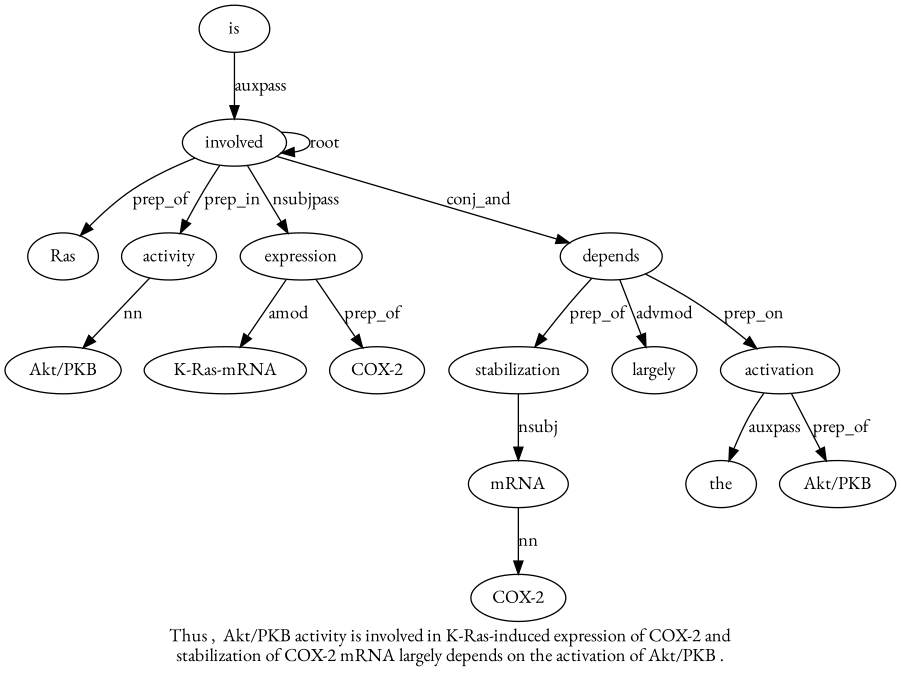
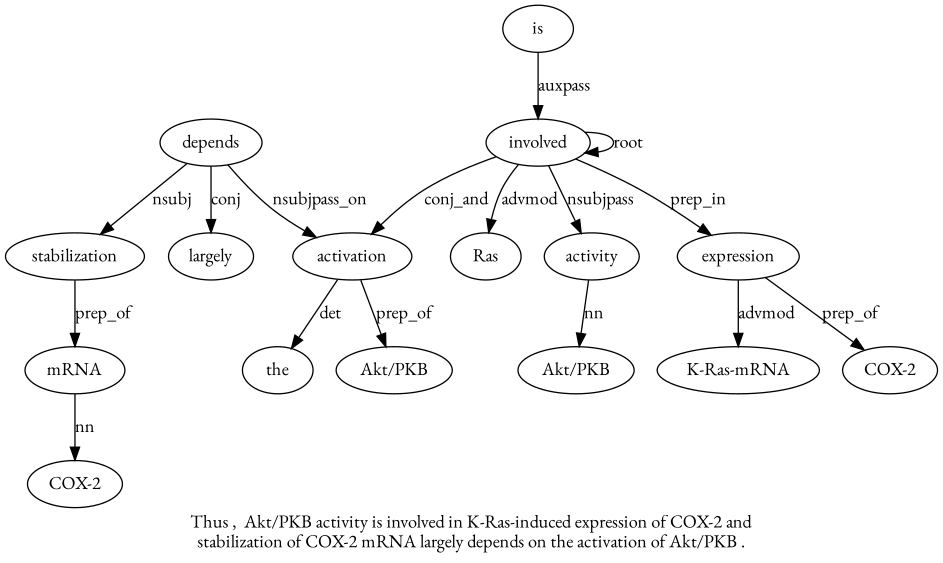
edge "involved" -> "depends": now "involved" -> "activation"
edge "involved" -> "Ras": label "prep_of" -> "advmod"
edge "involved" -> "activity": label "prep_in" -> "nsubjpass"
edge "involved" -> "expression": label "nsubjpass" -> "prep_in"
edge "expression" -> "K-Ras-mRNA": label "amod" -> "advmod"
edge "depends" -> "stabilization": label "prep_of" -> "nsubj"
edge "depends" -> "largely": label "advmod" -> "conj"
edge "depends" -> "activation": label "prep_on" -> "nsubjpass_on"
edge "stabilization" -> "mRNA": label "nsubj" -> "prep_of"
edge "activation" -> "the": label "auxpass" -> "det"
